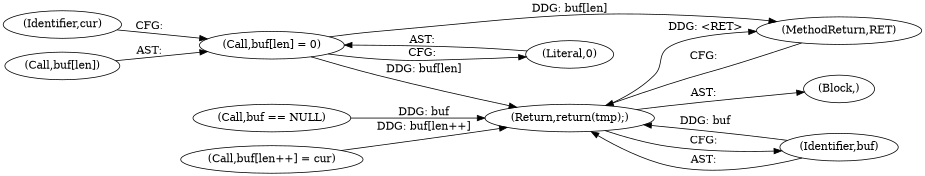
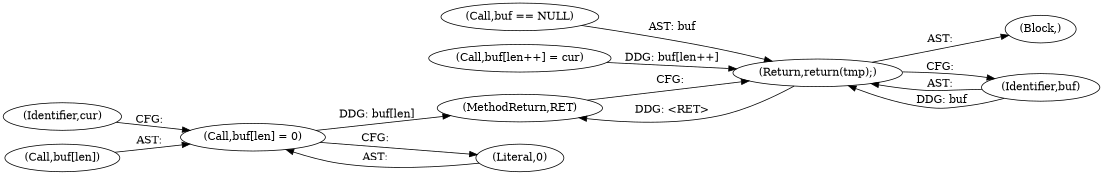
edge "(Call,buf[len] = 0)" -> "(Return,return(tmp);)": removed, label "DDG: buf[len]"
edge "(Call,buf == NULL)" -> "(Return,return(tmp);)": label "DDG: buf" -> "AST: buf"
